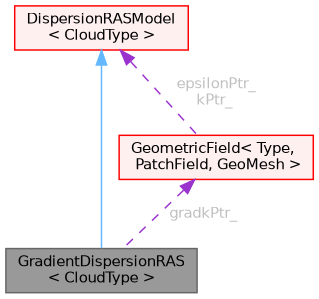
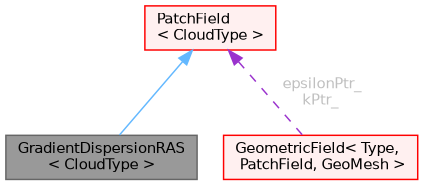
node "DispersionRASModel < CloudType >": label "DispersionRASModel < CloudType >" -> "PatchField < CloudType >"
edge "GradientDispersionRAS < CloudType >" -> "GeometricField< Type, PatchField, GeoMesh >": removed, label "gradkPtr_"
